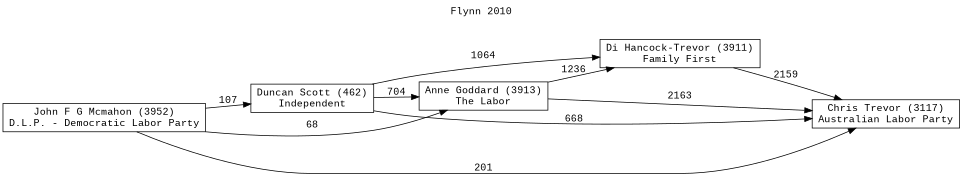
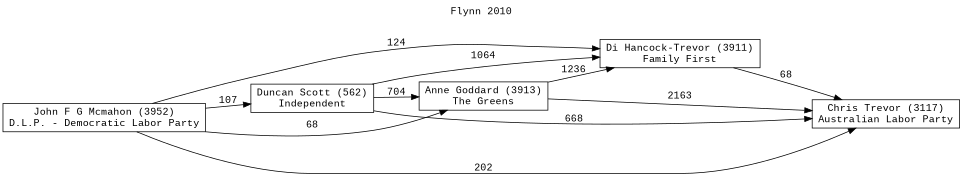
edge "John F G Mcmahon (3952) D.L.P. - Democratic Labor Party" -> "Di Hancock-Trevor (3911) Family First": added, label "124"
edge "Di Hancock-Trevor (3911) Family First" -> "Chris Trevor (3117) Australian Labor Party": label "2159" -> "68"
node "Anne Goddard (3913) The Labor": label "Anne Goddard (3913) The Labor" -> "Anne Goddard (3913) The Greens"
node "Duncan Scott (462) Independent": label "Duncan Scott (462) Independent" -> "Duncan Scott (562) Independent"
edge "John F G Mcmahon (3952) D.L.P. - Democratic Labor Party" -> "Chris Trevor (3117) Australian Labor Party": label "201" -> "202"
